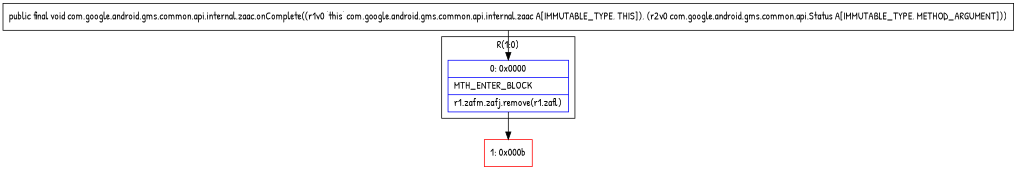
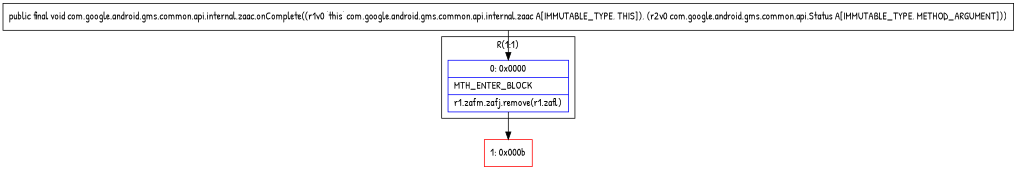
cluster "R(1:0)": label "R(1:0)" -> "R(1:1)"
